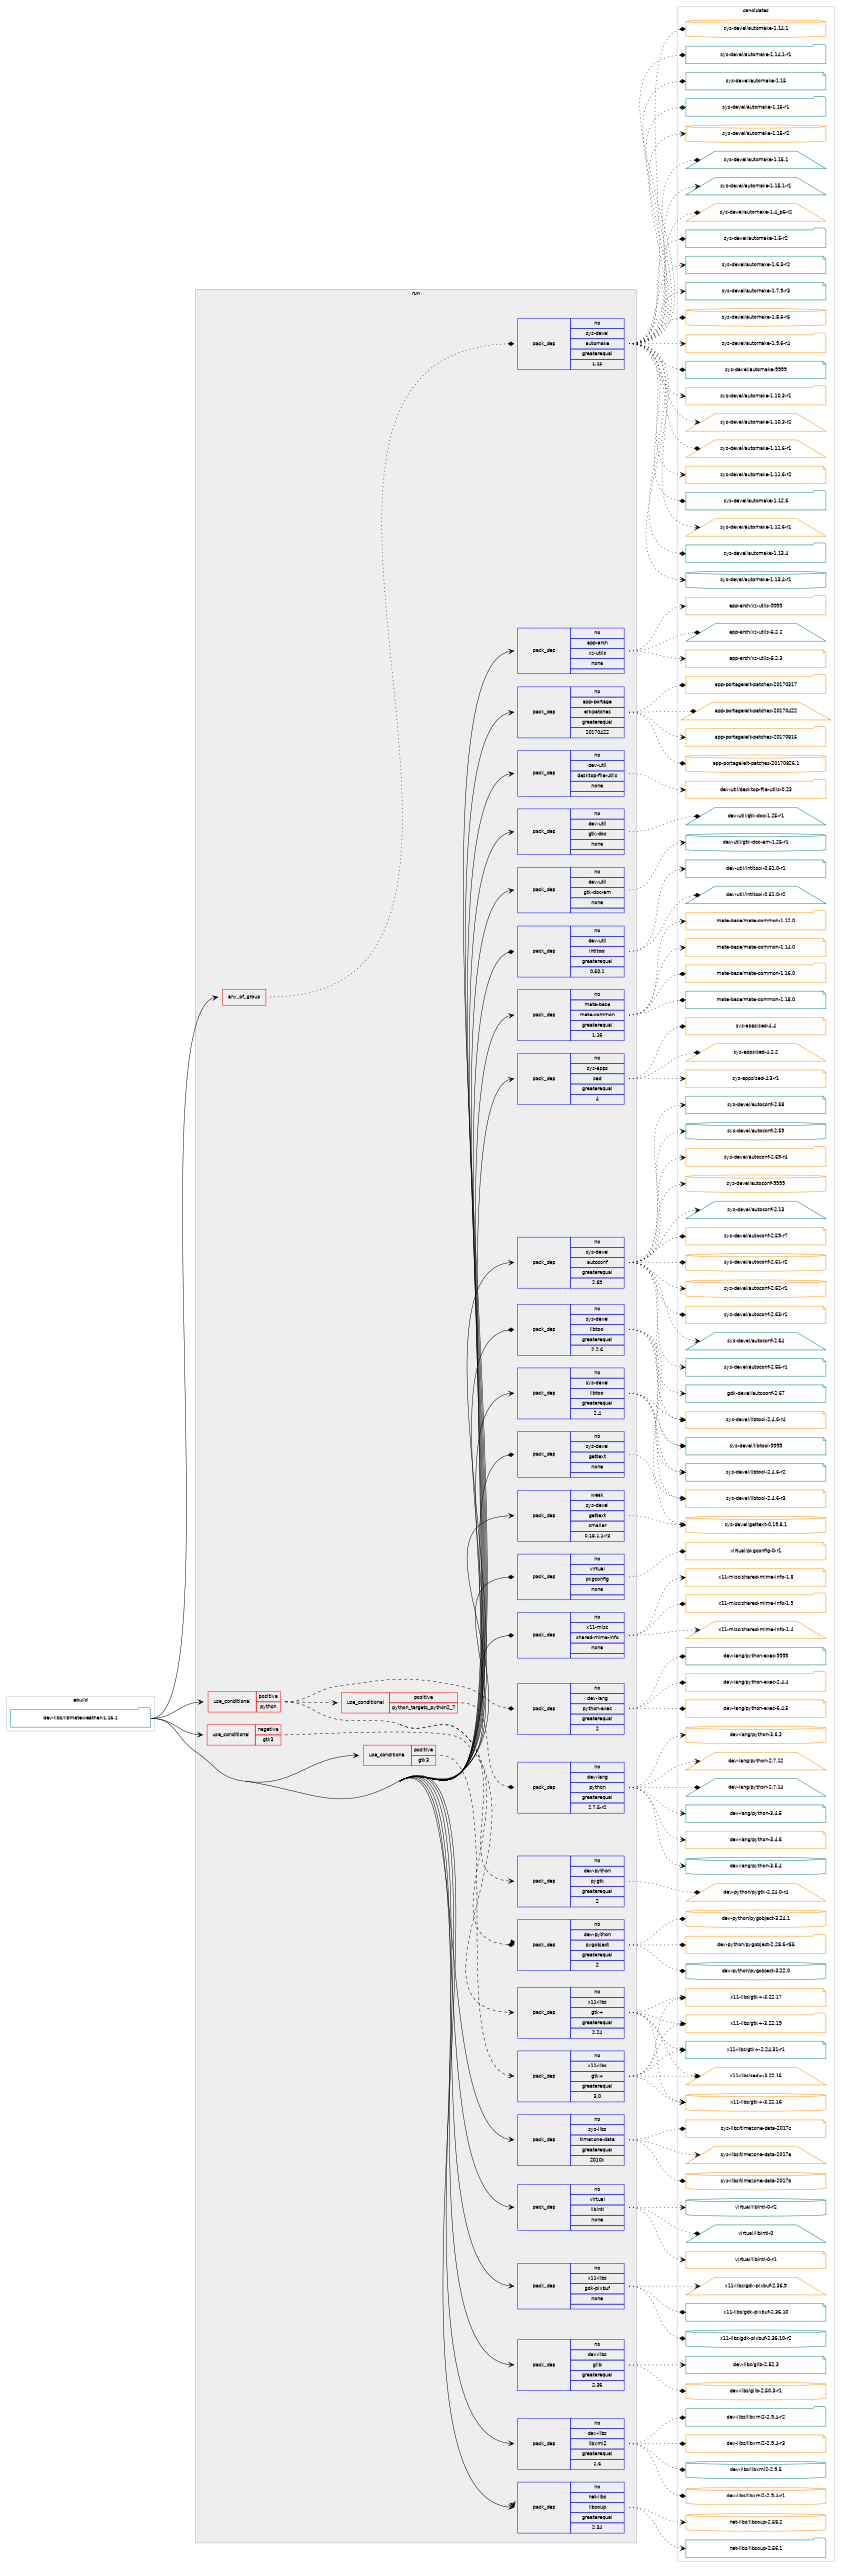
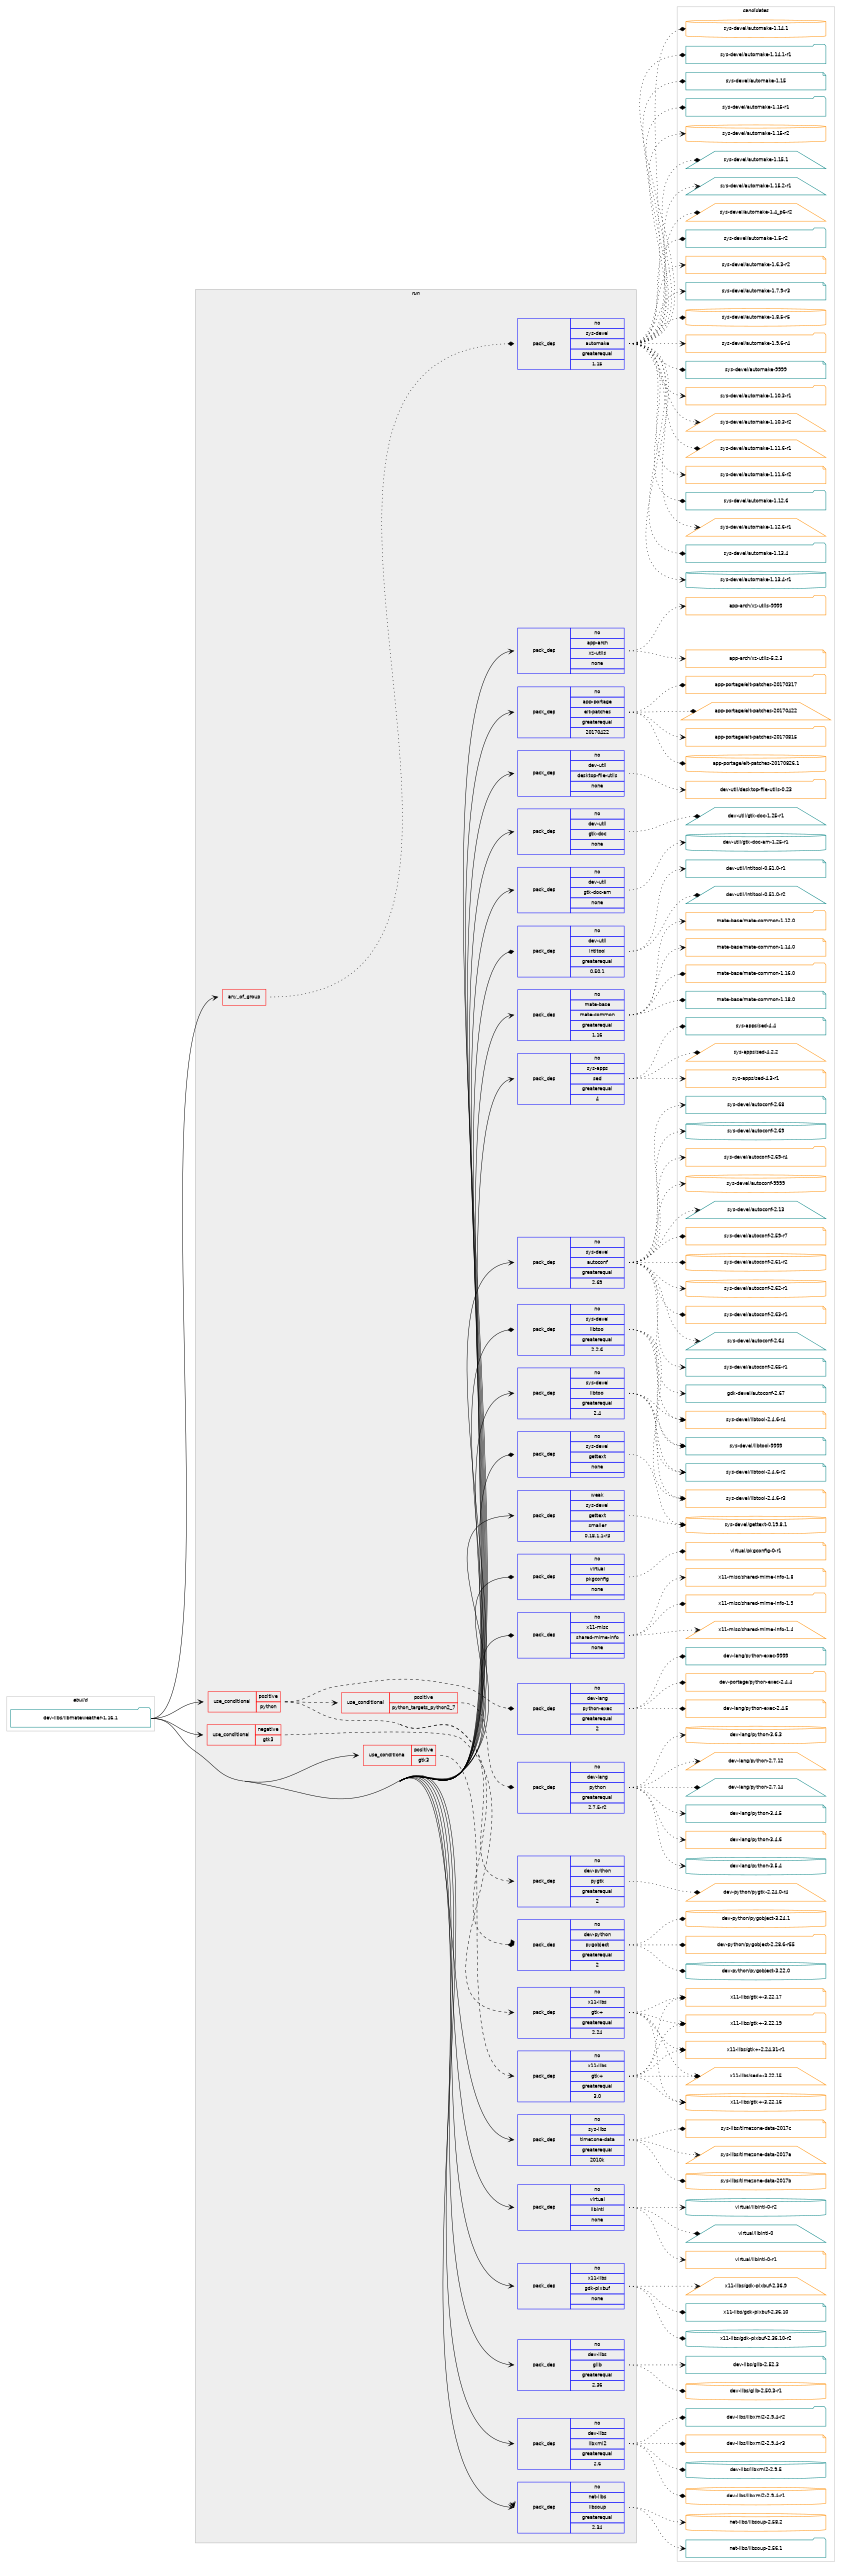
node "sys-devel/automake-1.15.1-r1": label "sys-devel/automake-1.15.1-r1" -> "sys-devel/automake-1.15.2-r1"
node "sys-devel/automake-1.6.3-r2": color teal -> darkorange
node "app-arch/xz-utils-5.2.2": removed
node "sys-apps/sed-4.4": color darkorange -> teal
node "dev-lang/python-exec-2.4.4": label "dev-lang/python-exec-2.4.4" -> "dev-portage/python-exec-2.4.4"
node "dev-lang/python-exec-6.4.5": label "dev-lang/python-exec-6.4.5" -> "dev-lang/python-exec-2.4.5"
node "x11-libs/gtk+-2.24.31-r1": color teal -> darkorange
